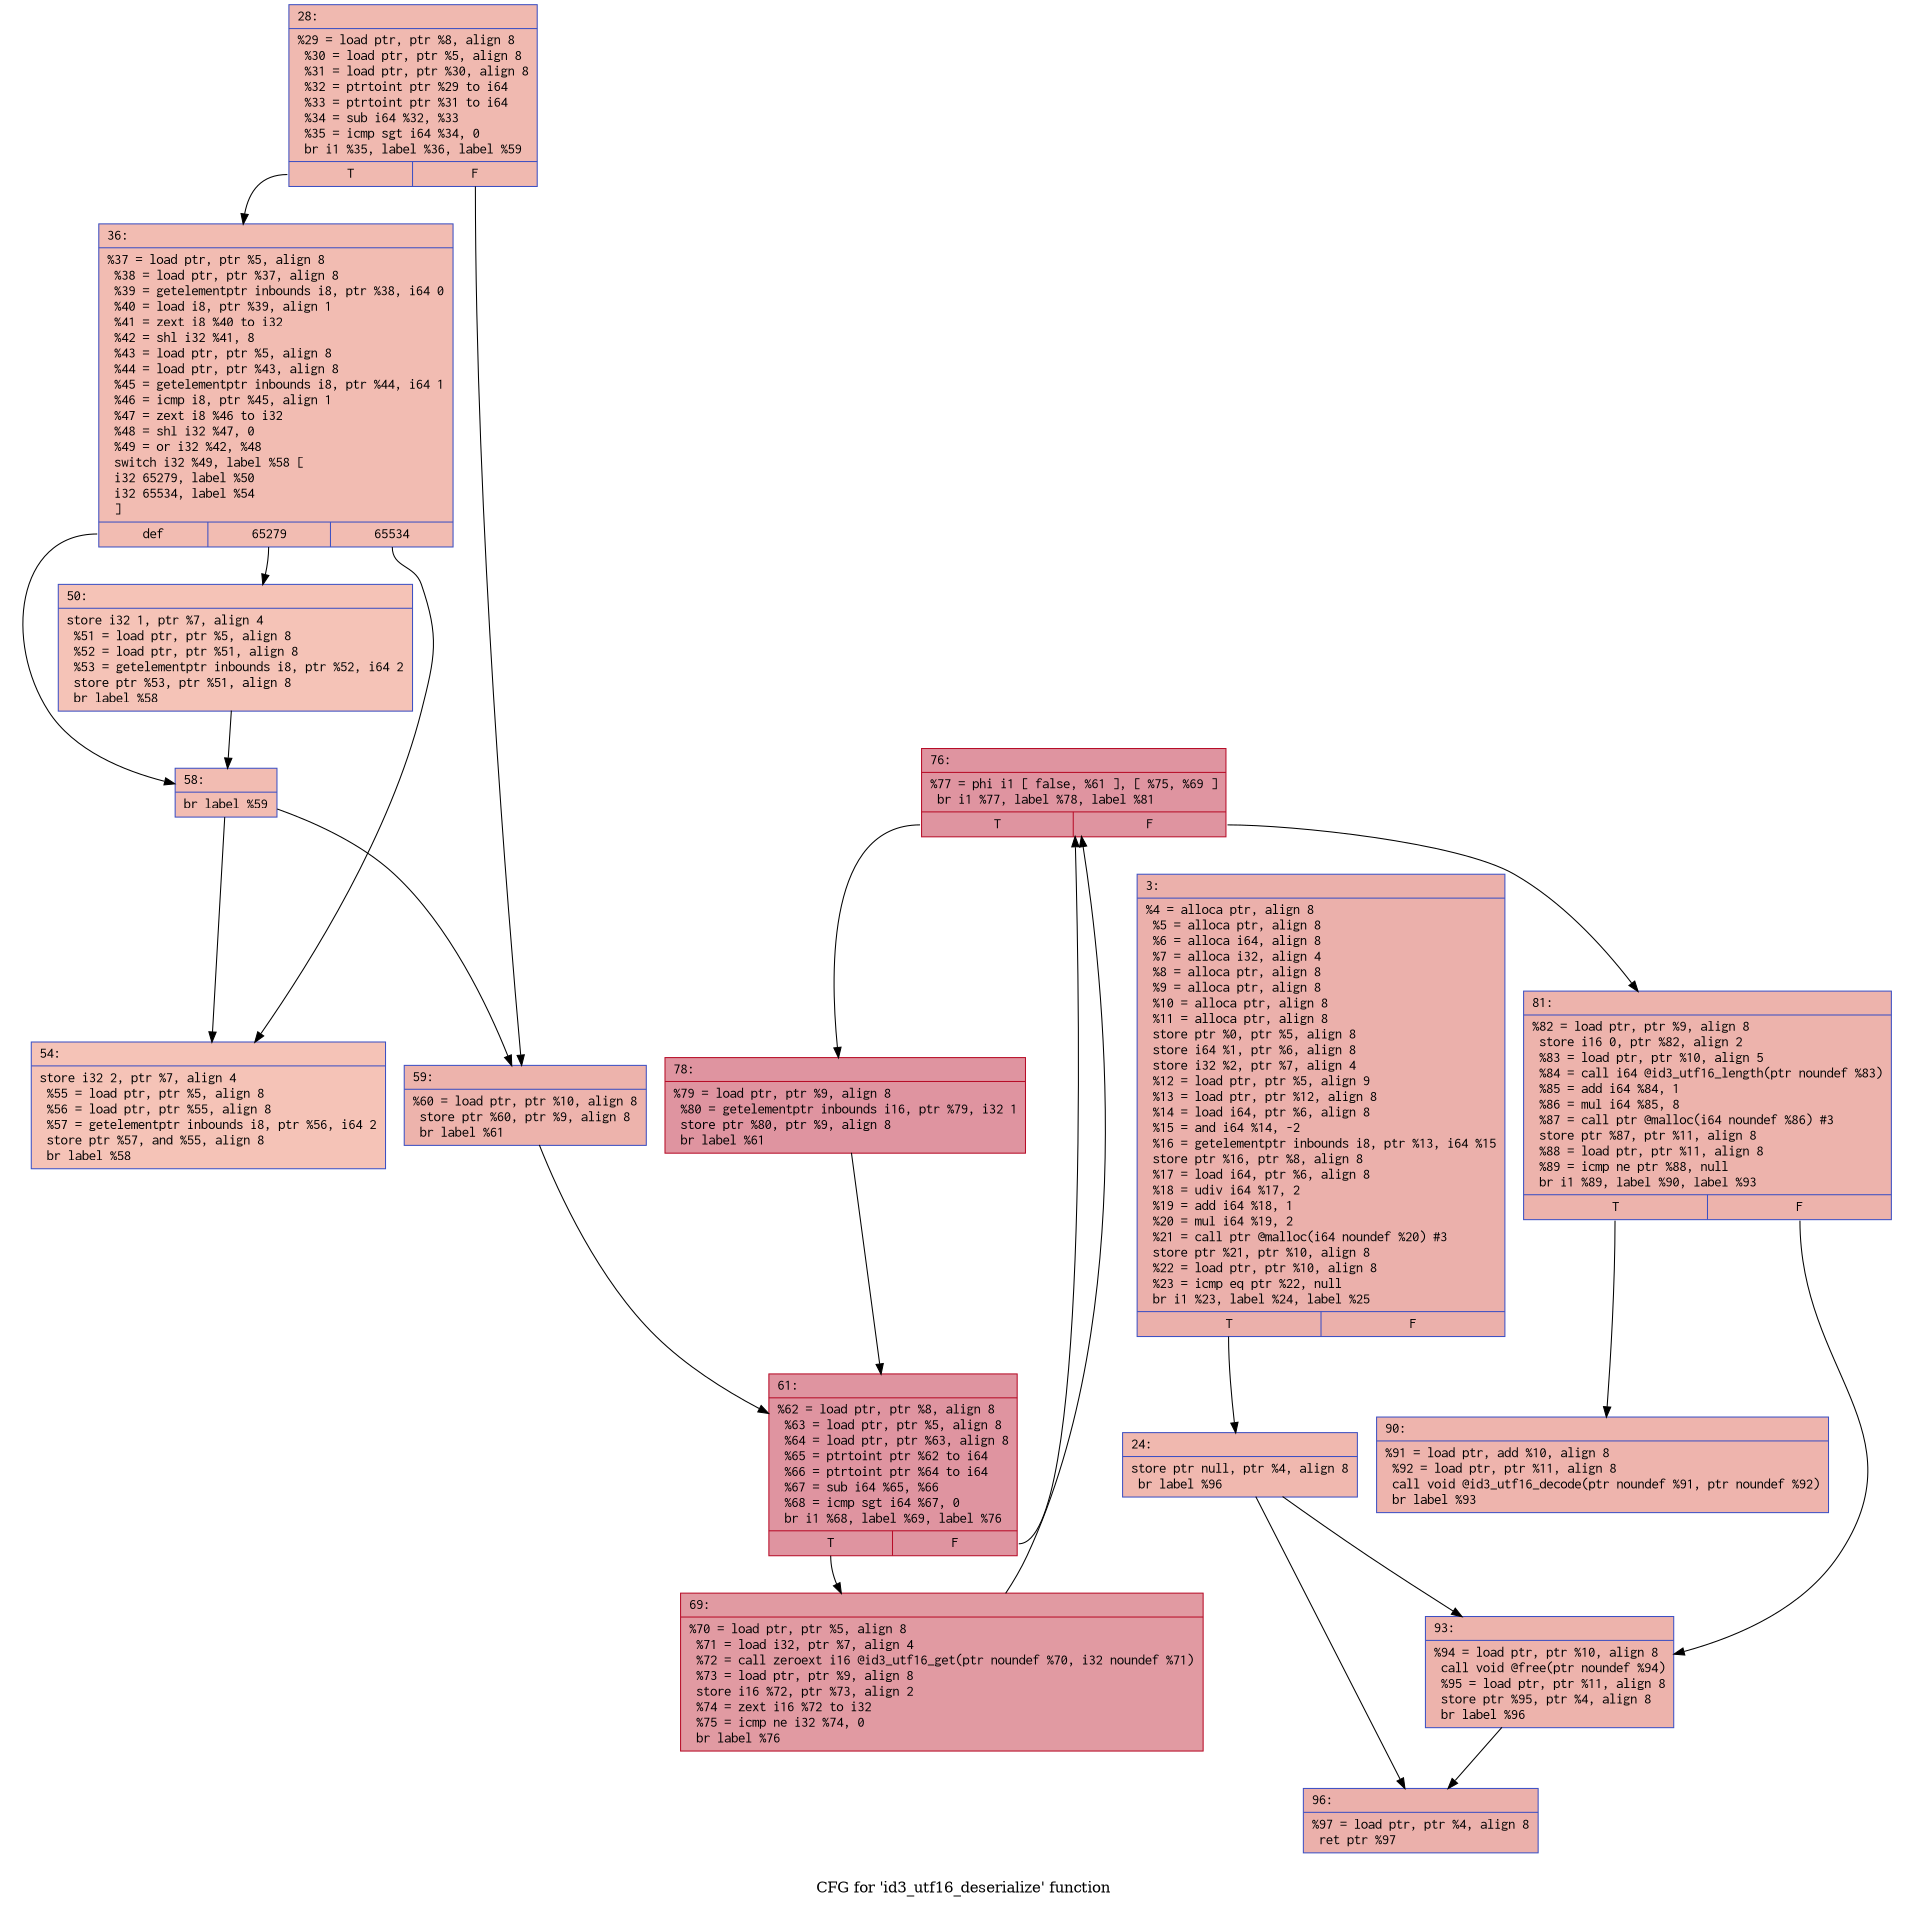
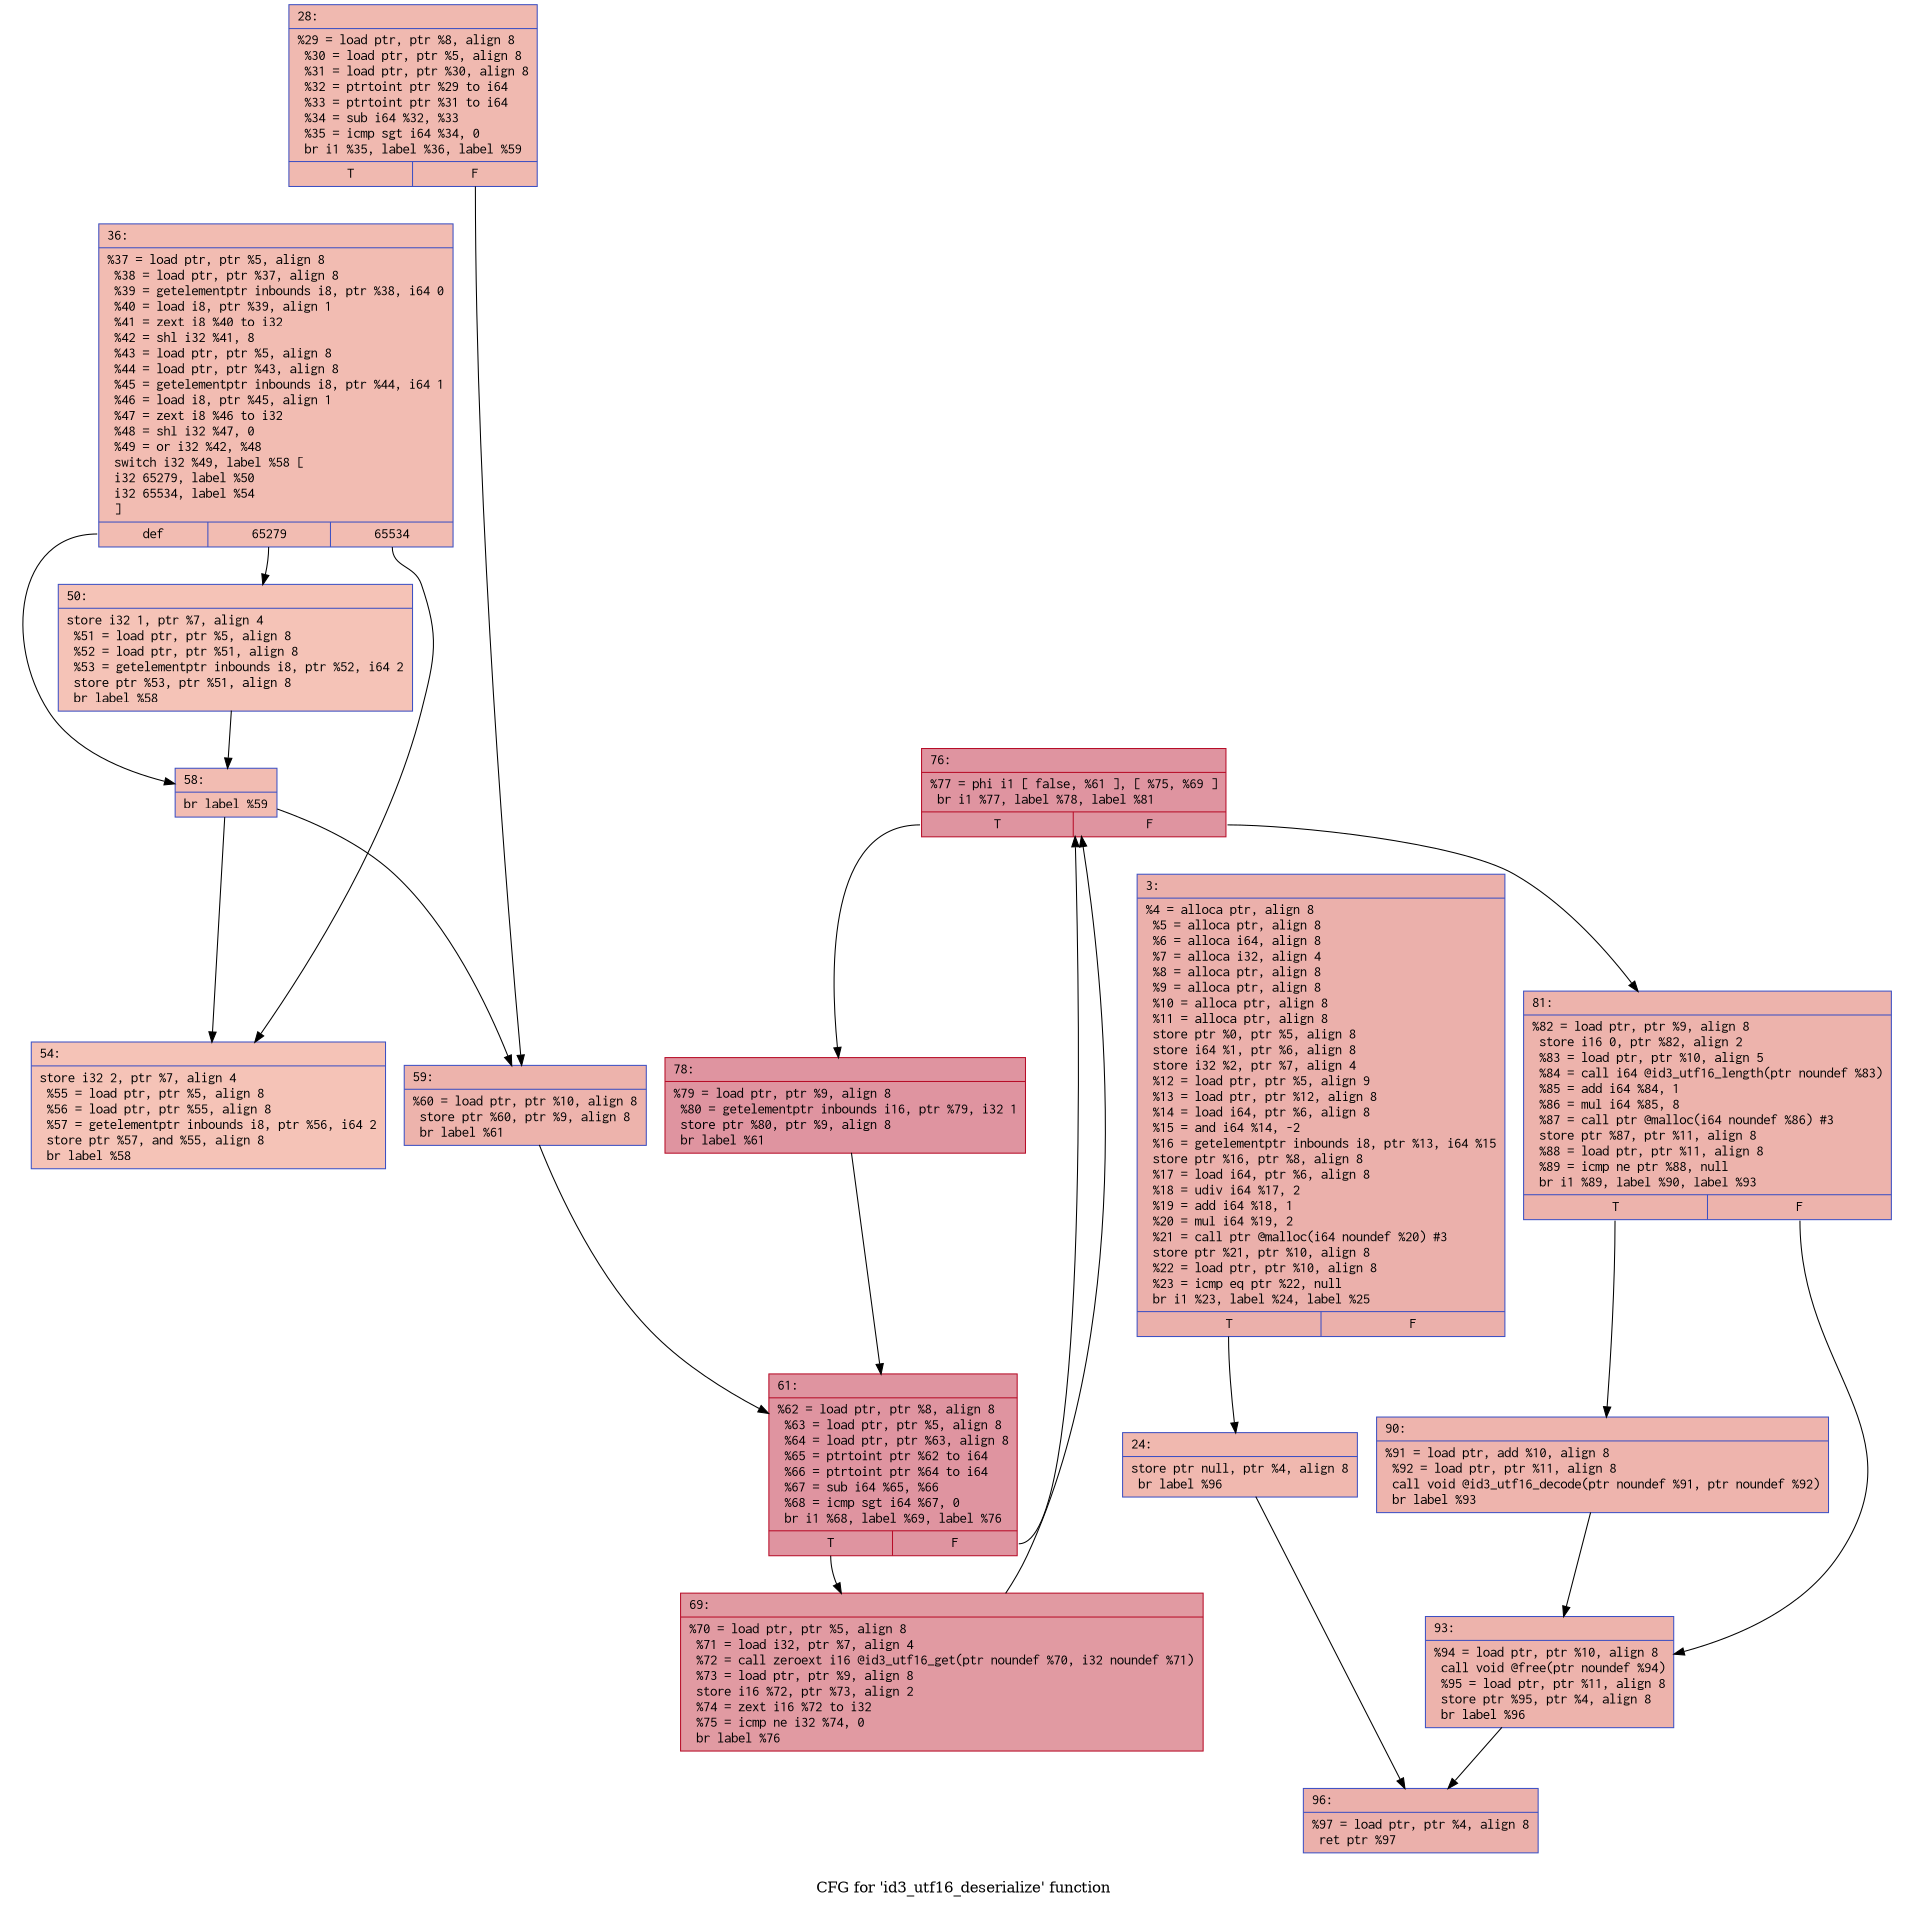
edge "28:" -> "36:": removed
node "36:": text "%46 = icmp i8, ptr %45, align 1" -> "%46 = load i8, ptr %45, align 1"
edge "24:" -> "93:": now "90:" -> "93:"
